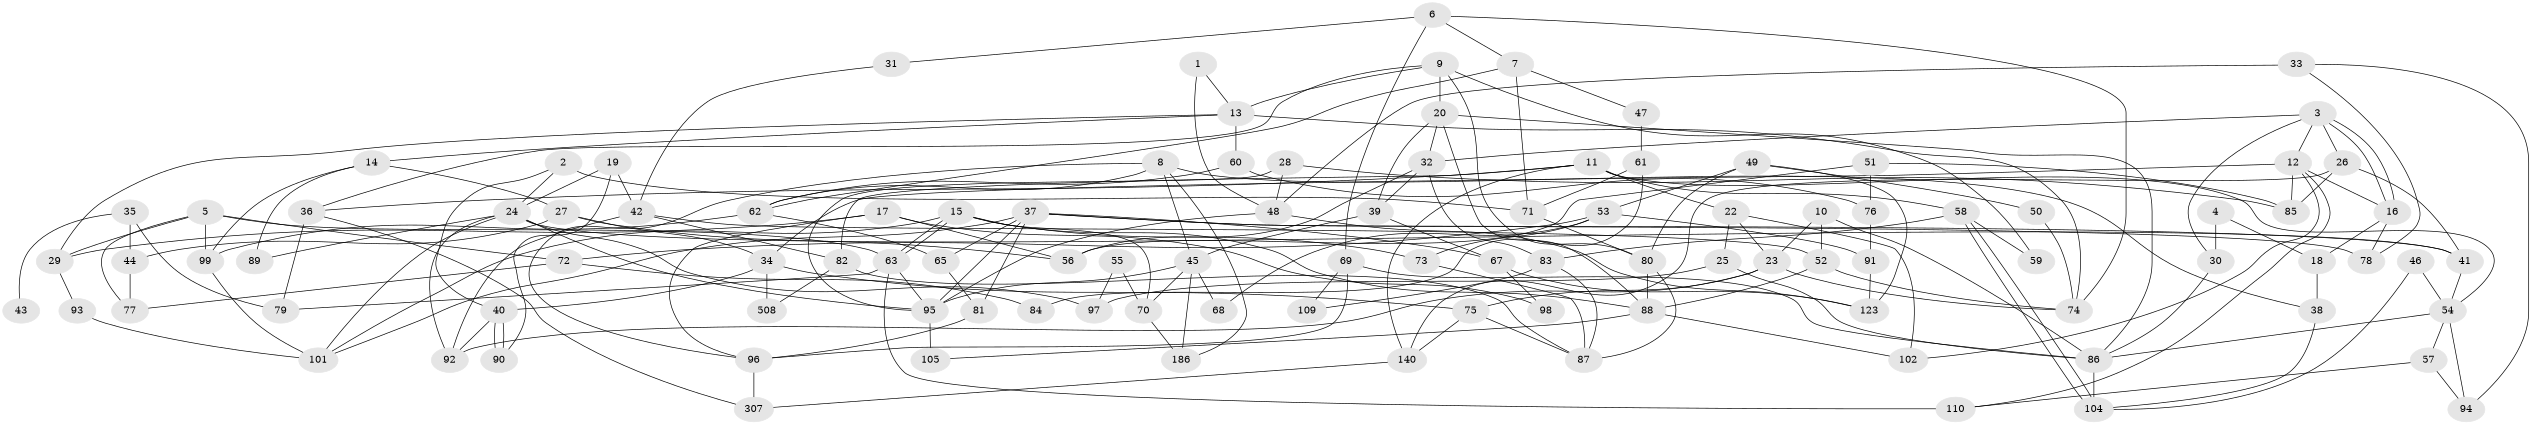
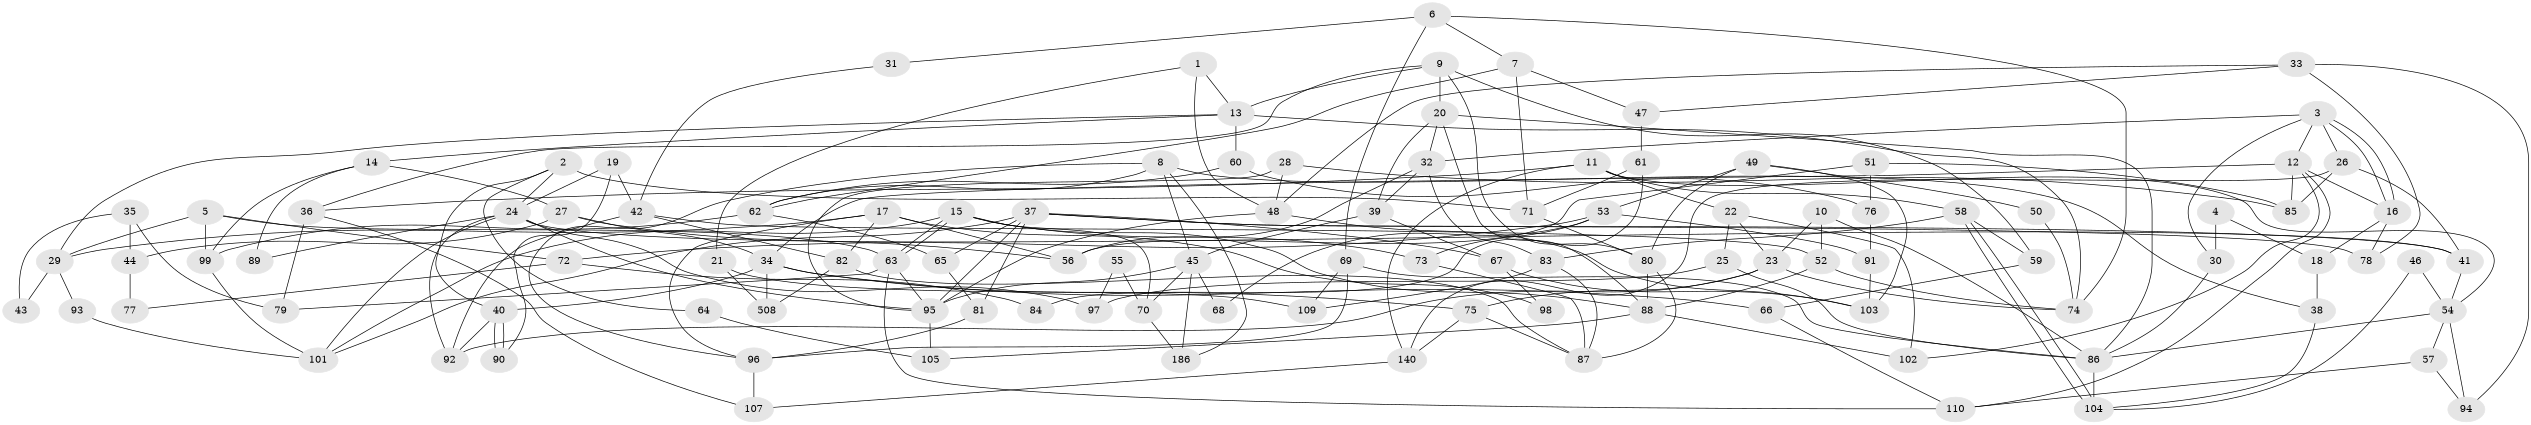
edge "33" -- "47": added
edge "11" -- "82": now "17" -- "82"
edge "5" -- "77": removed
node "21": added
edge "29" -- "43": added
node "64": added
node "66": added
node "123": label "123" -> "103"
node "307": label "307" -> "107"
